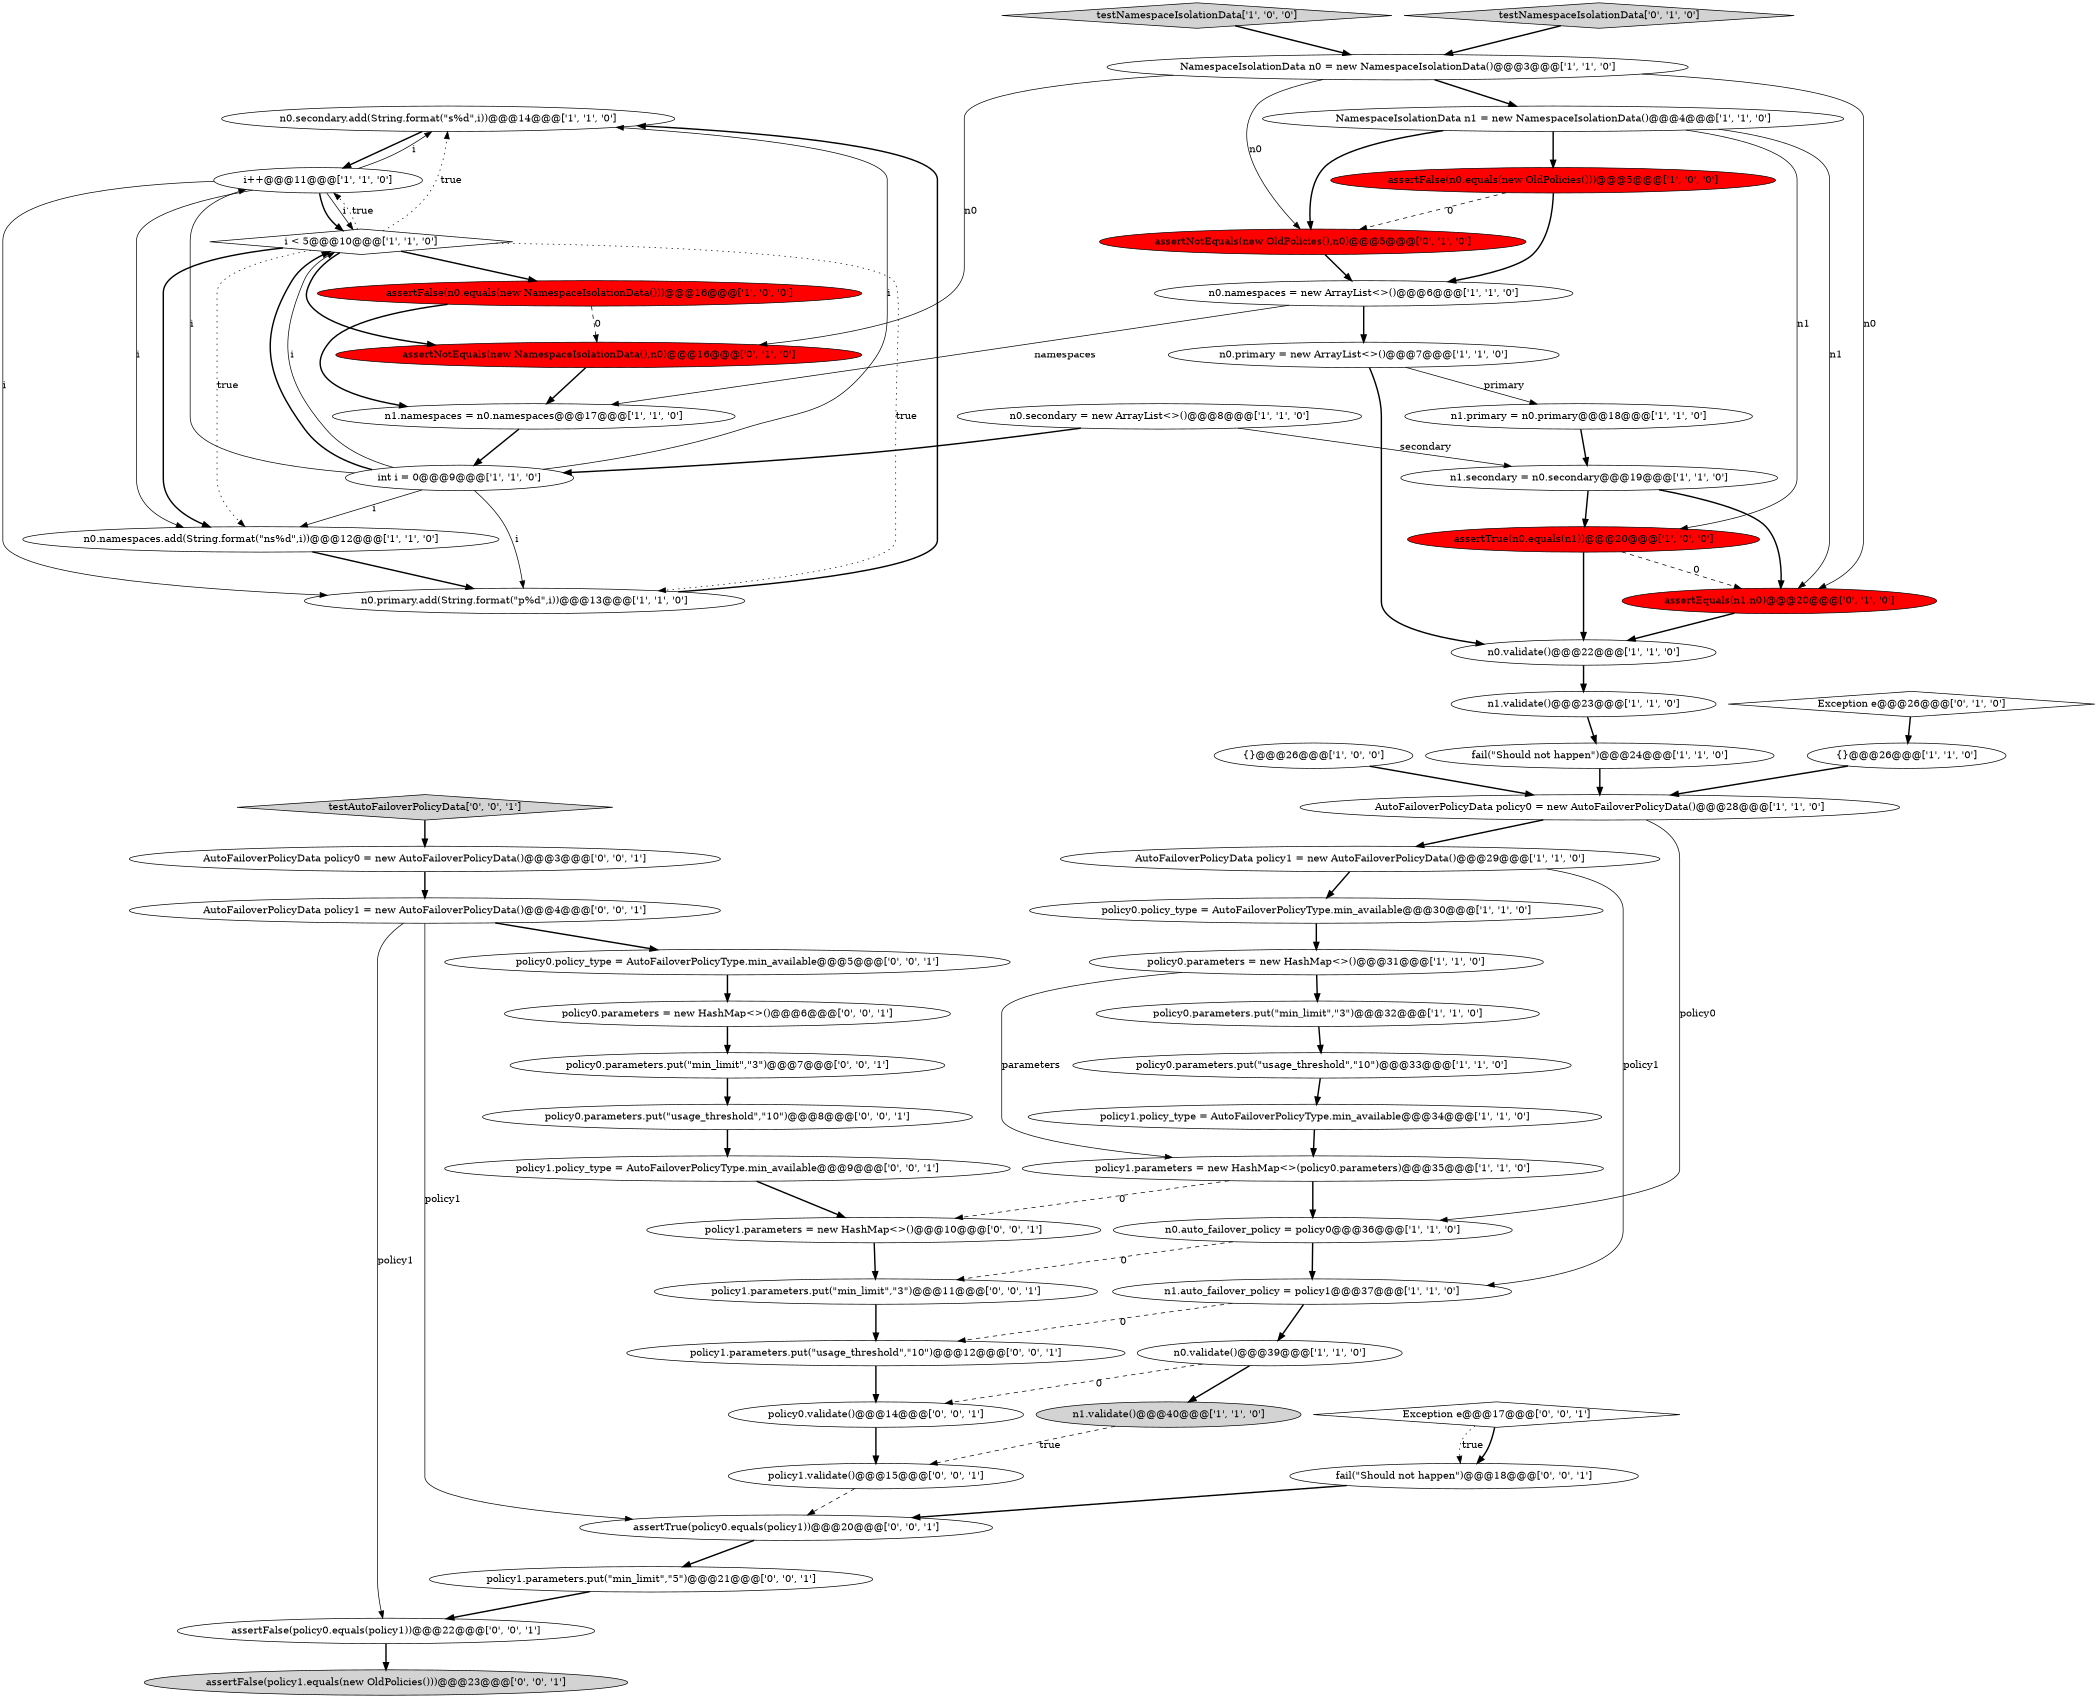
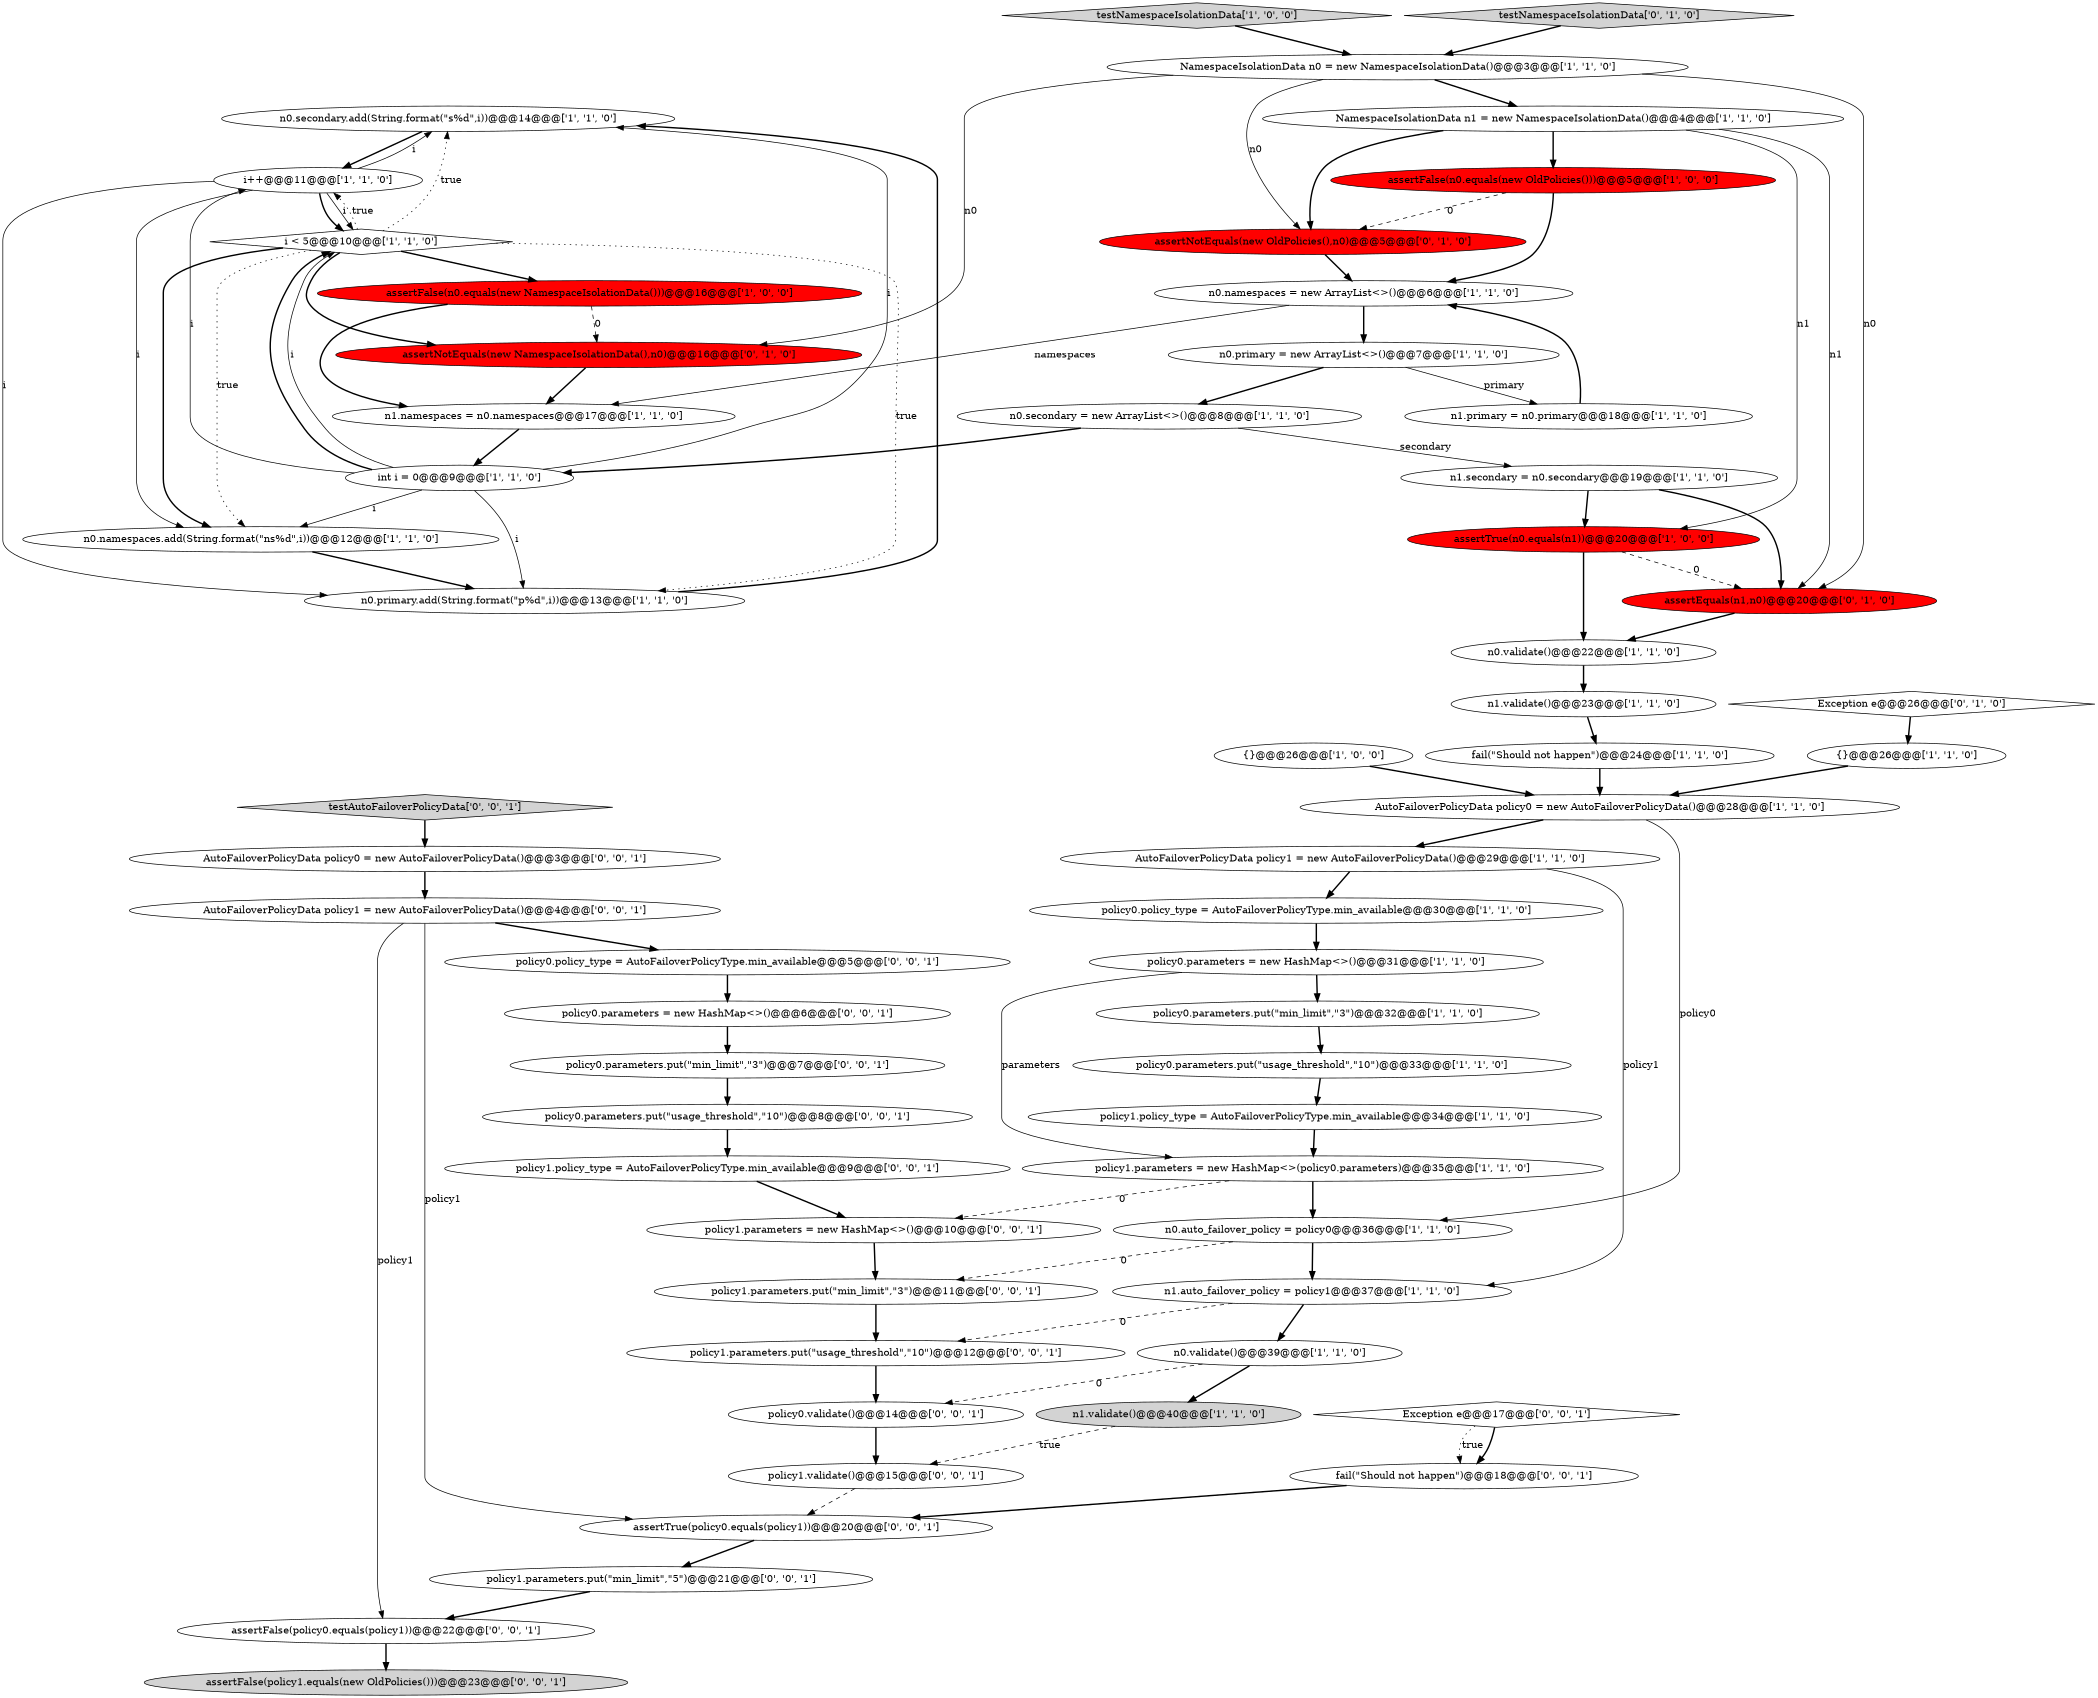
edge "n1.primary = n0.primary@@@18@@@['1', '1', '0']" -> "n1.secondary = n0.secondary@@@19@@@['1', '1', '0']": now "n1.primary = n0.primary@@@18@@@['1', '1', '0']" -> "n0.namespaces = new ArrayList<>()@@@6@@@['1', '1', '0']"
edge "n0.primary = new ArrayList<>()@@@7@@@['1', '1', '0']" -> "n0.validate()@@@22@@@['1', '1', '0']": now "n0.primary = new ArrayList<>()@@@7@@@['1', '1', '0']" -> "n0.secondary = new ArrayList<>()@@@8@@@['1', '1', '0']"
